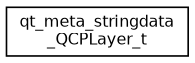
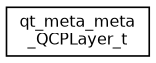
node "qt_meta_stringdata _QCPLayer_t": label "qt_meta_stringdata _QCPLayer_t" -> "qt_meta_meta _QCPLayer_t"
